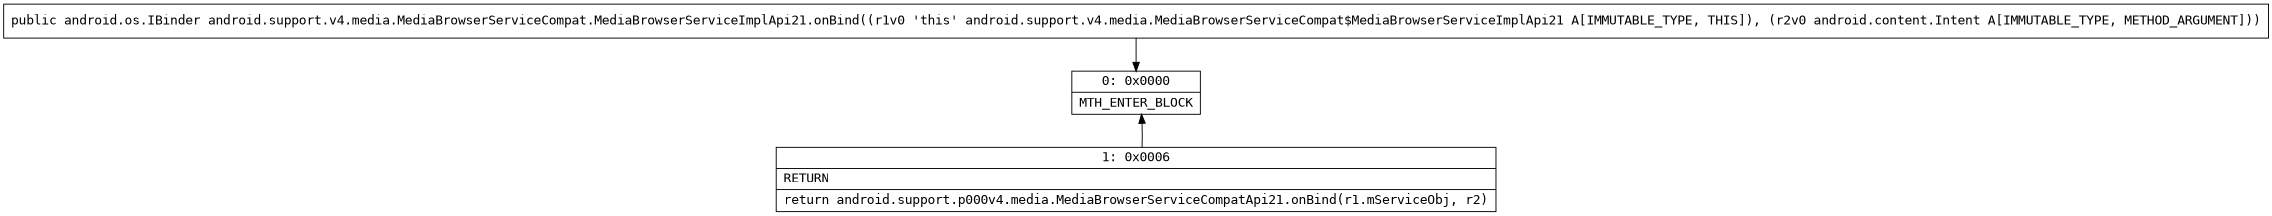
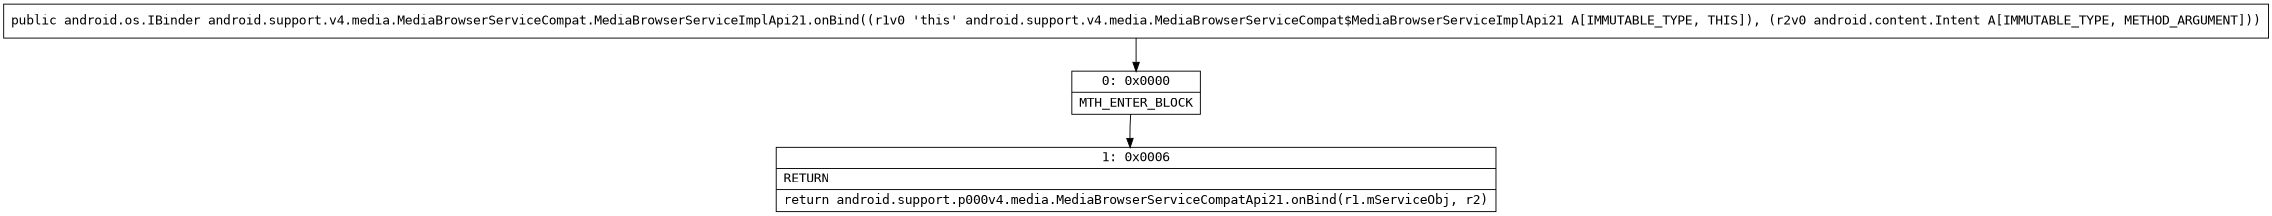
edge "1: 0x0006" -> "0: 0x0000": reversed
